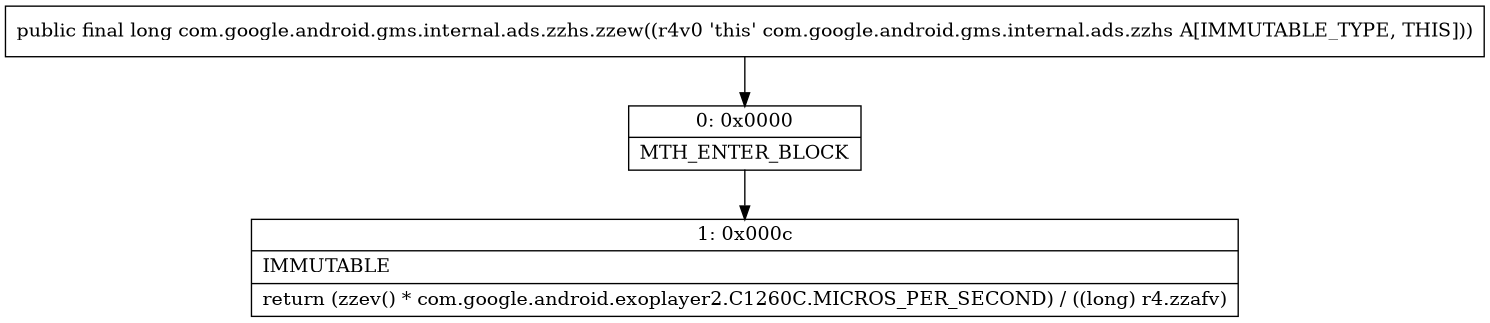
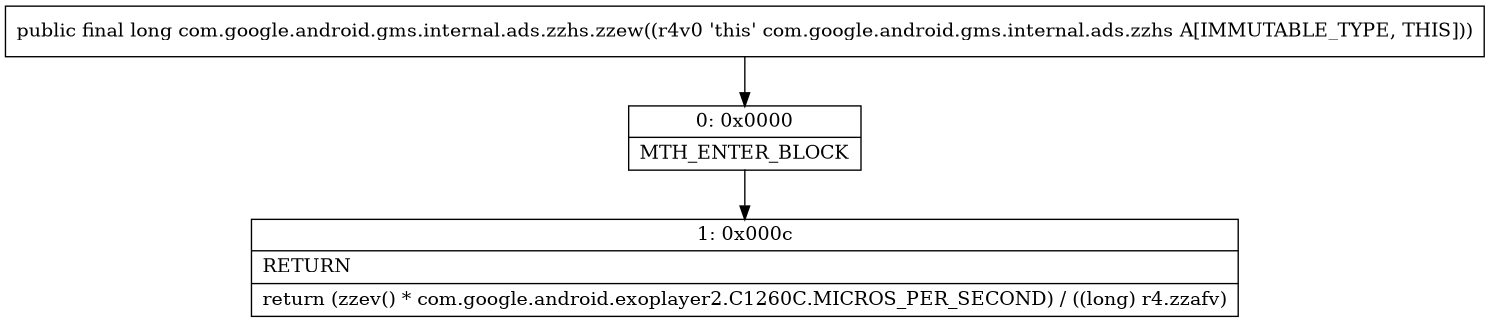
node "1: 0x000c": text "IMMUTABLE" -> "RETURN"
